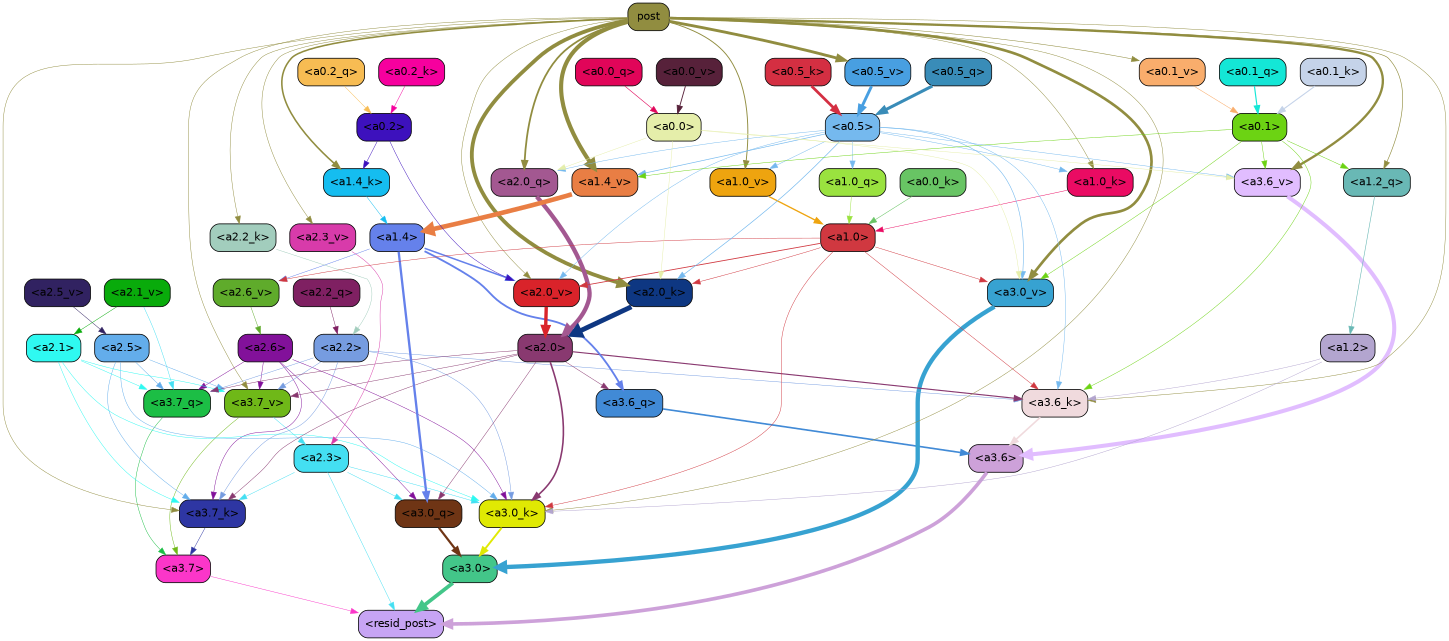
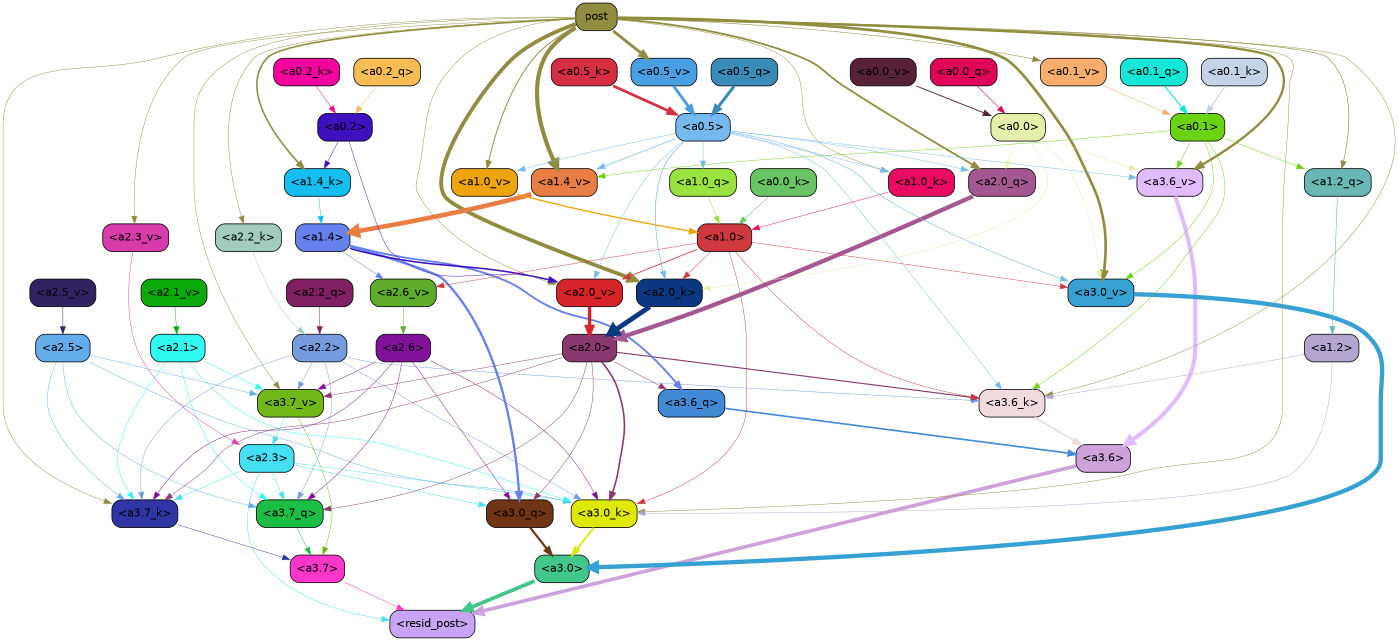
edge "<a1.4>" -> "<a2.0_v>": color #6581eb -> #3d11bd
edge "<a2.1_v>" -> "<a3.7_q>": now "<a2.3>" -> "<a3.7_q>"
